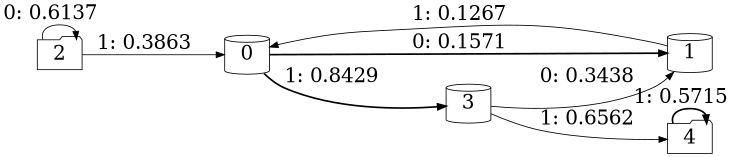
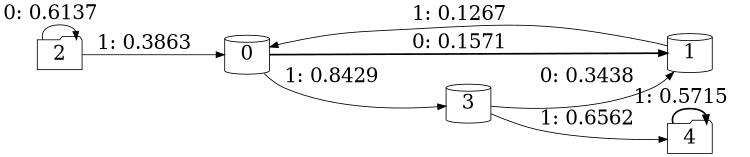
edge "0" -> "3": style bold -> solid
